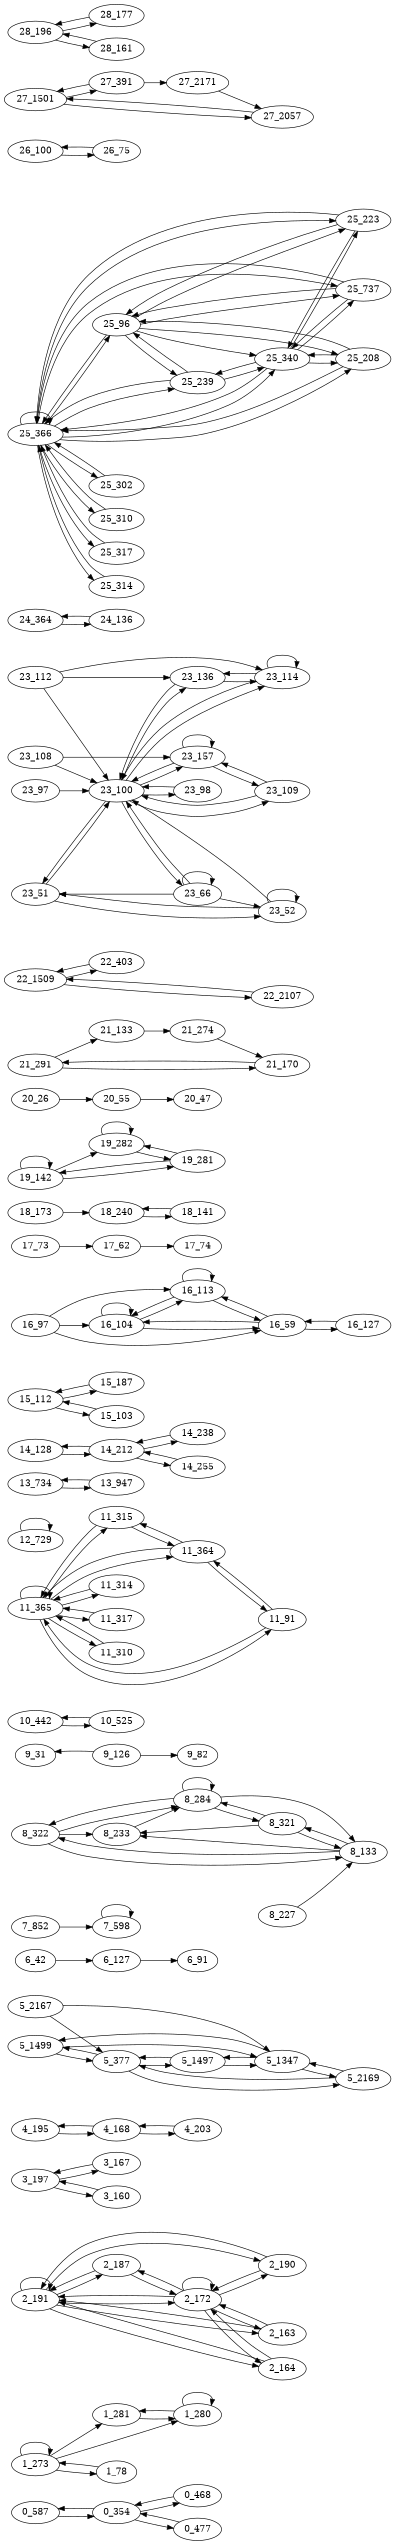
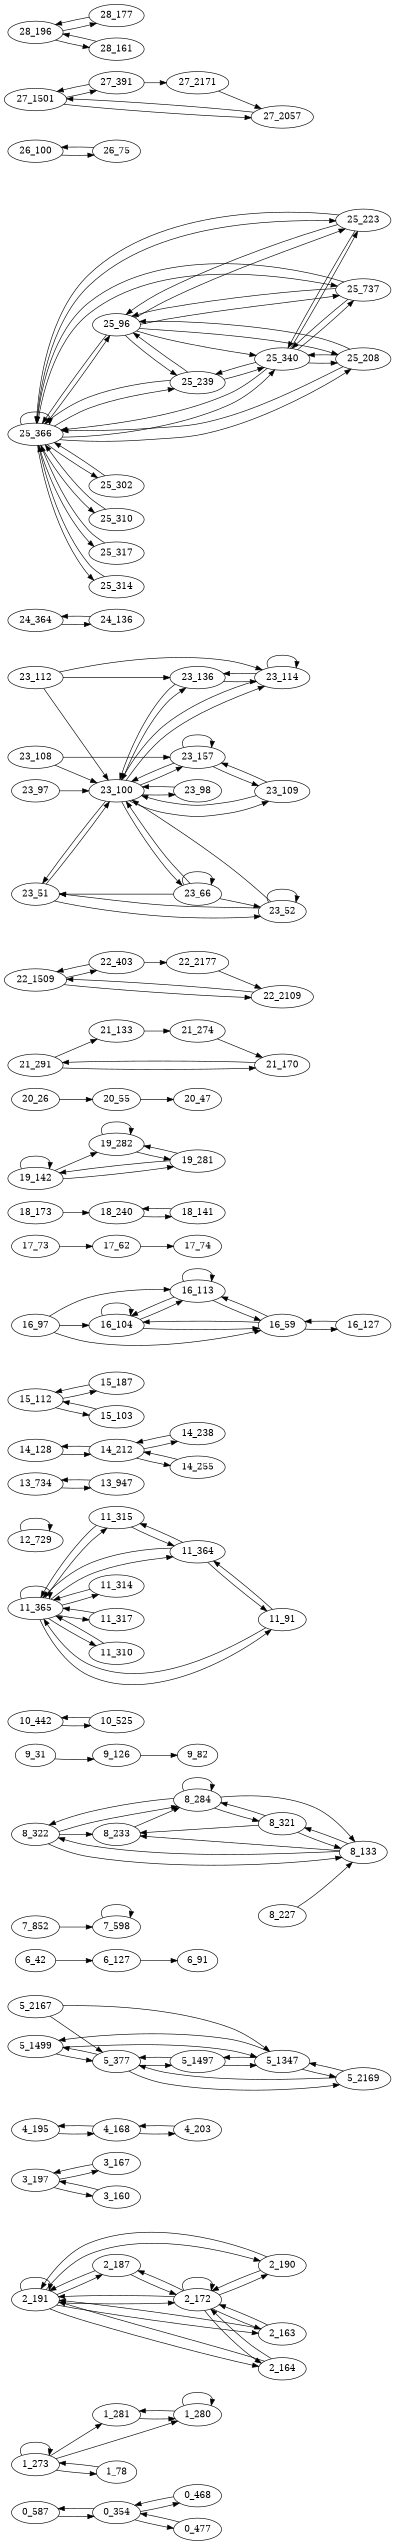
node "22_2177": added
node "22_2107": label "22_2107" -> "22_2109"
edge "9_126" -> "9_31": reversed
